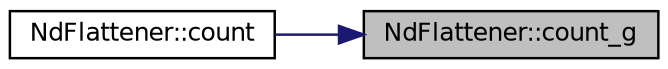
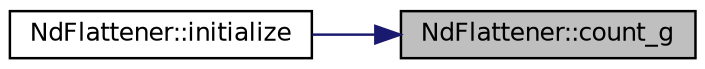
node "NdFlattener::count": label "NdFlattener::count" -> "NdFlattener::initialize"
